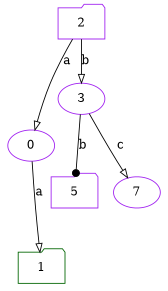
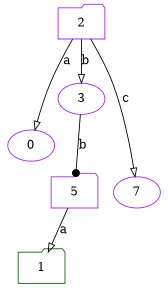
edge "3" -> "7": now "2" -> "7"
edge "0" -> "1": now "5" -> "1"
